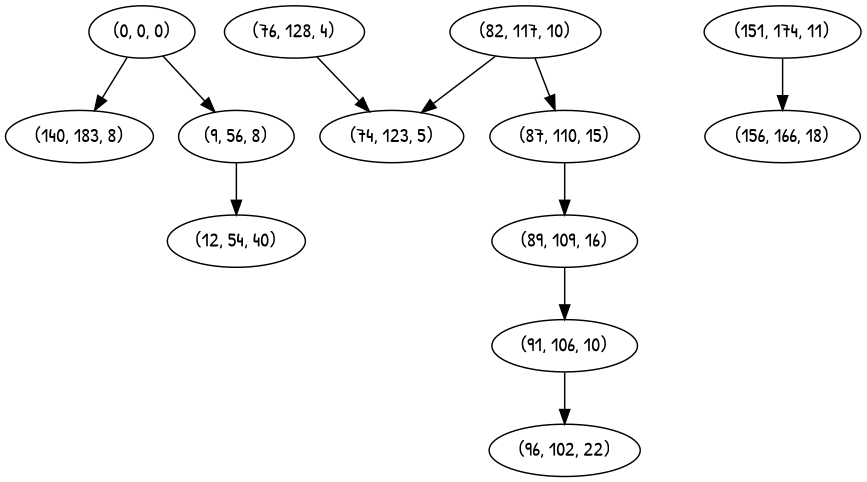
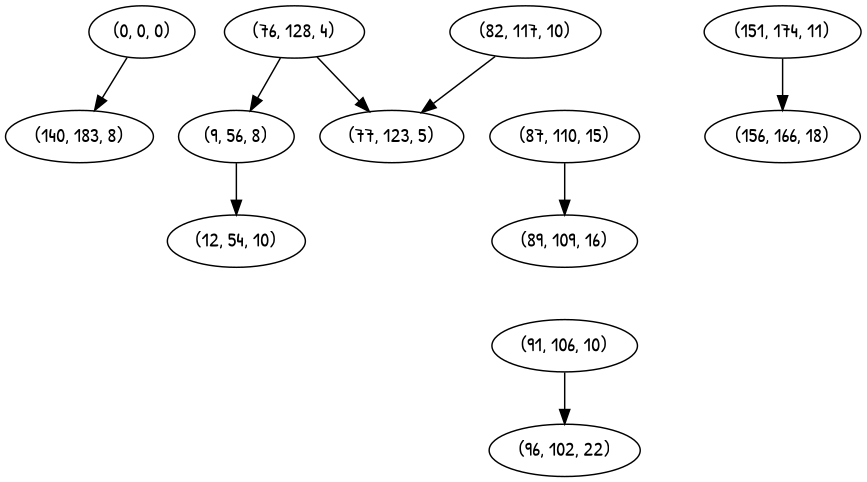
edge "(82, 117, 10)" -> "(87, 110, 15)": removed
edge "(0, 0, 0)" -> "(9, 56, 8)": now "(76, 128, 4)" -> "(9, 56, 8)"
node "(74, 123, 5)": label "(74, 123, 5)" -> "(77, 123, 5)"
node "(12, 54, 40)": label "(12, 54, 40)" -> "(12, 54, 10)"
edge "(89, 109, 16)" -> "(91, 106, 10)": removed
